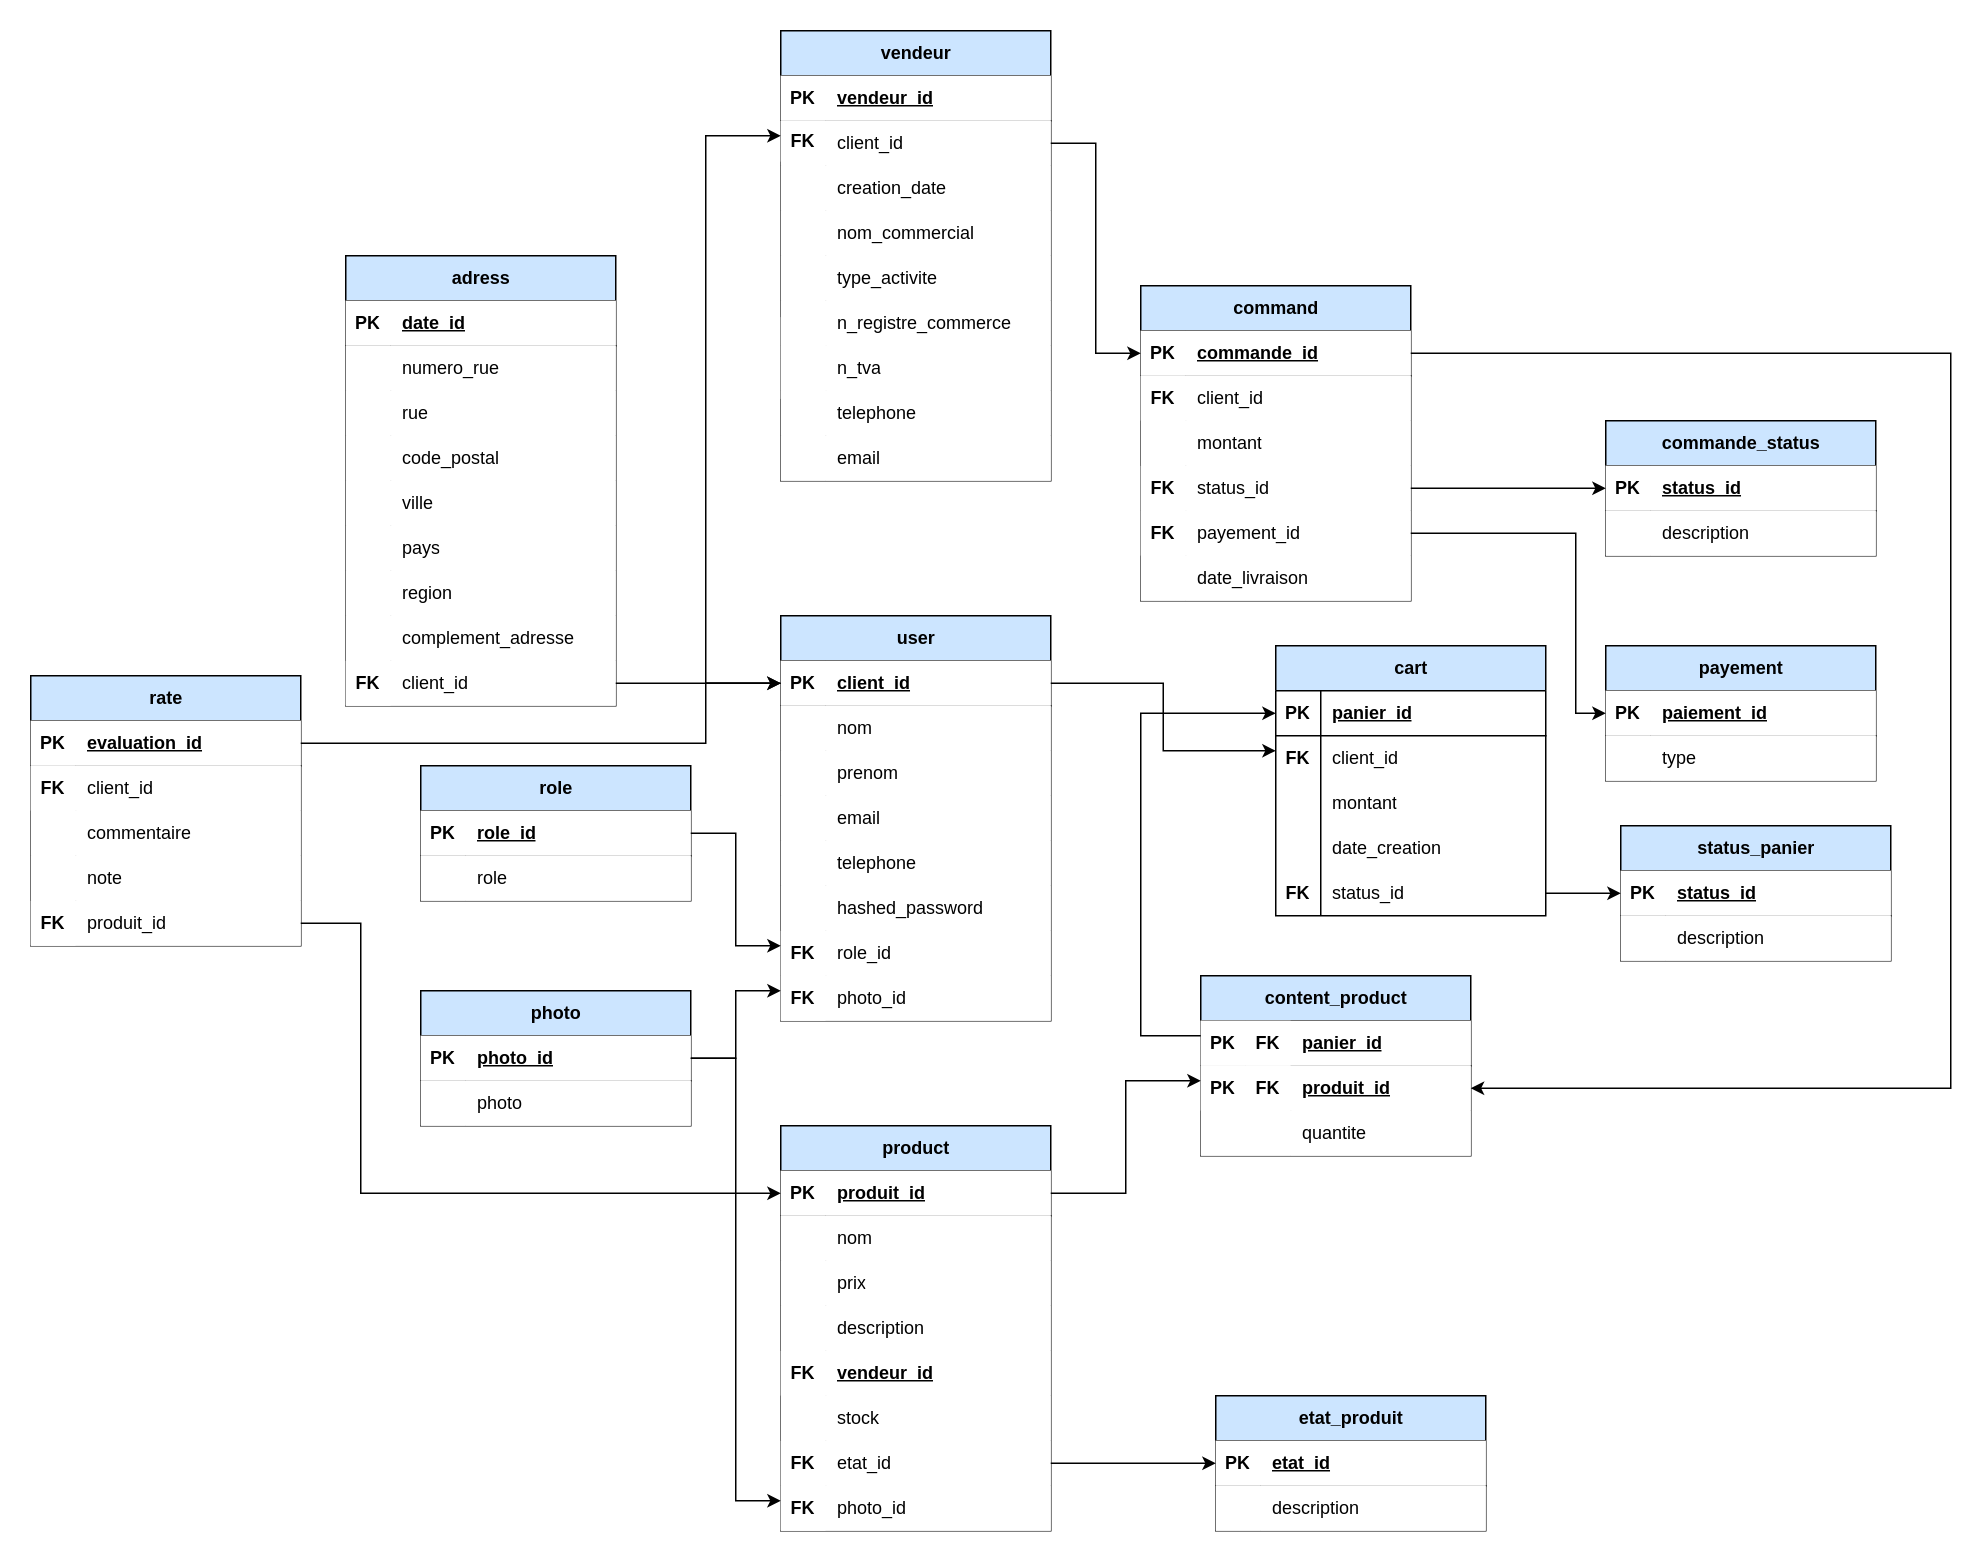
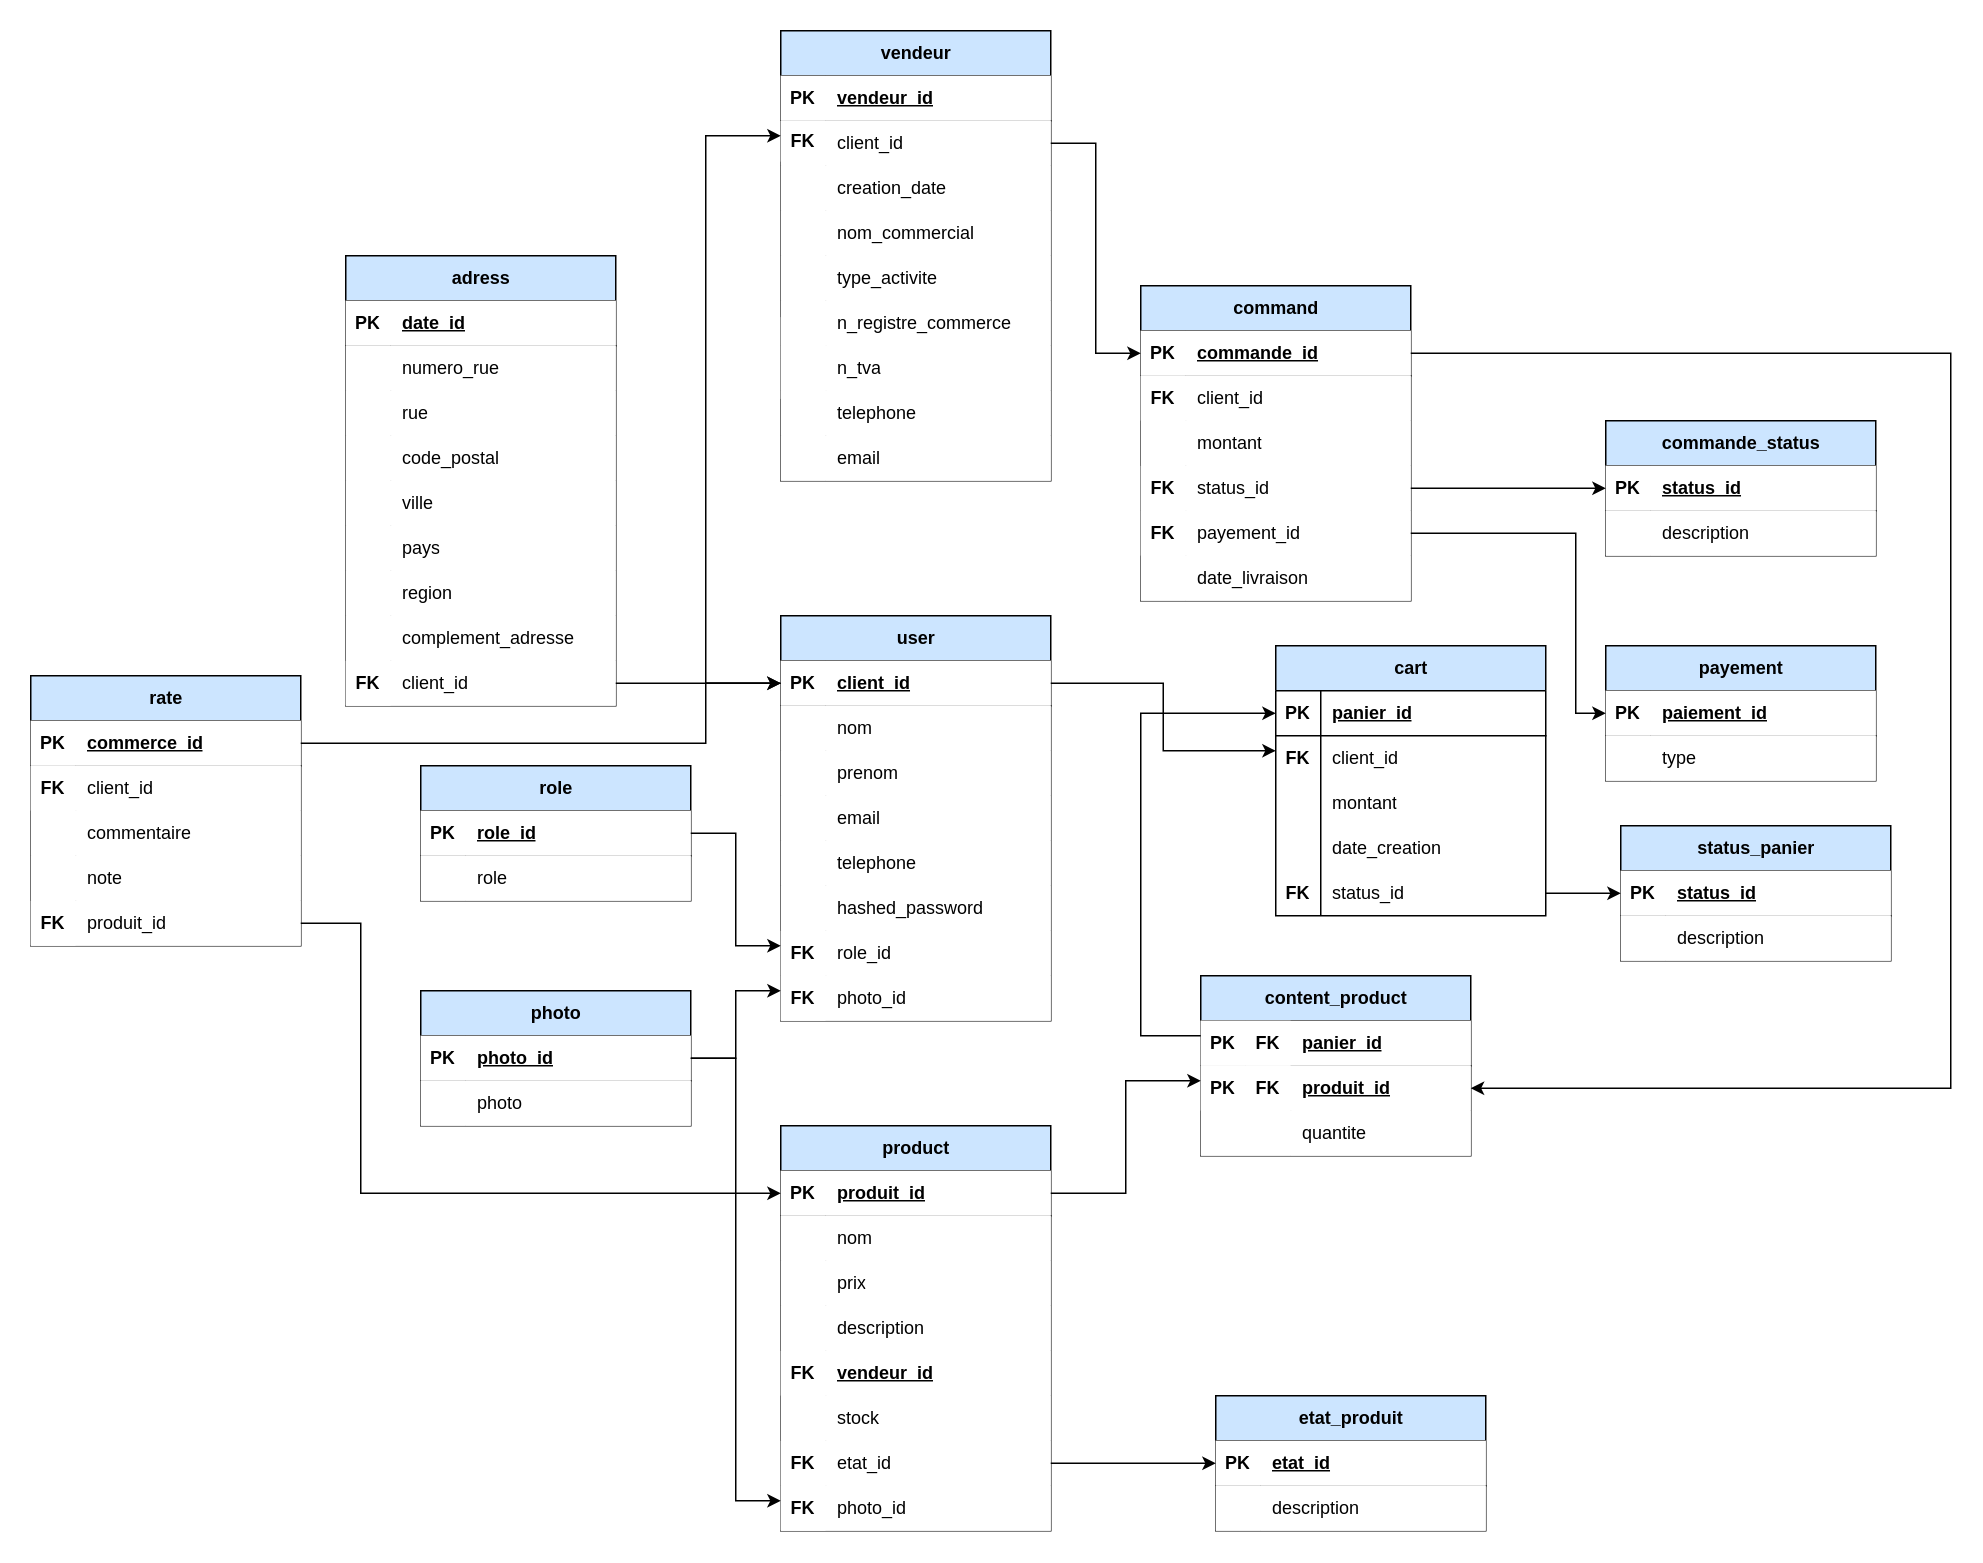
node "evaluation_id": label "evaluation_id" -> "commerce_id"
